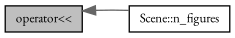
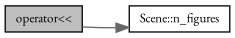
edge "Scene::n_figures" -> "operator<<": reversed
